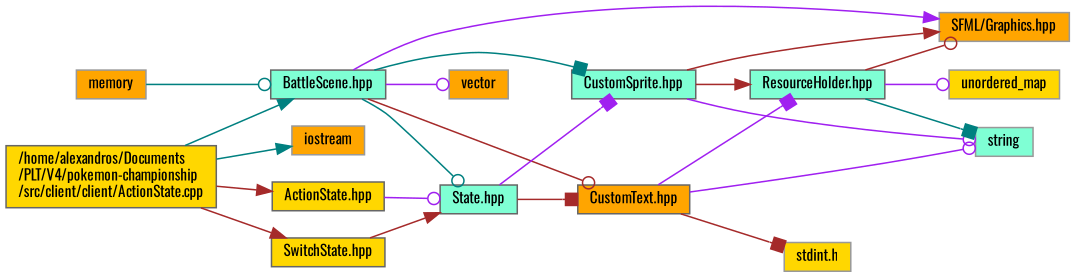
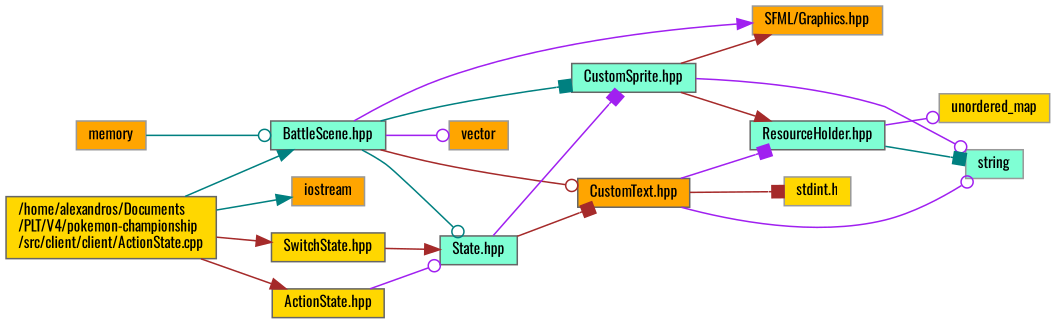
edge "ResourceHolder.hpp" -> "SFML/Graphics.hpp": removed
